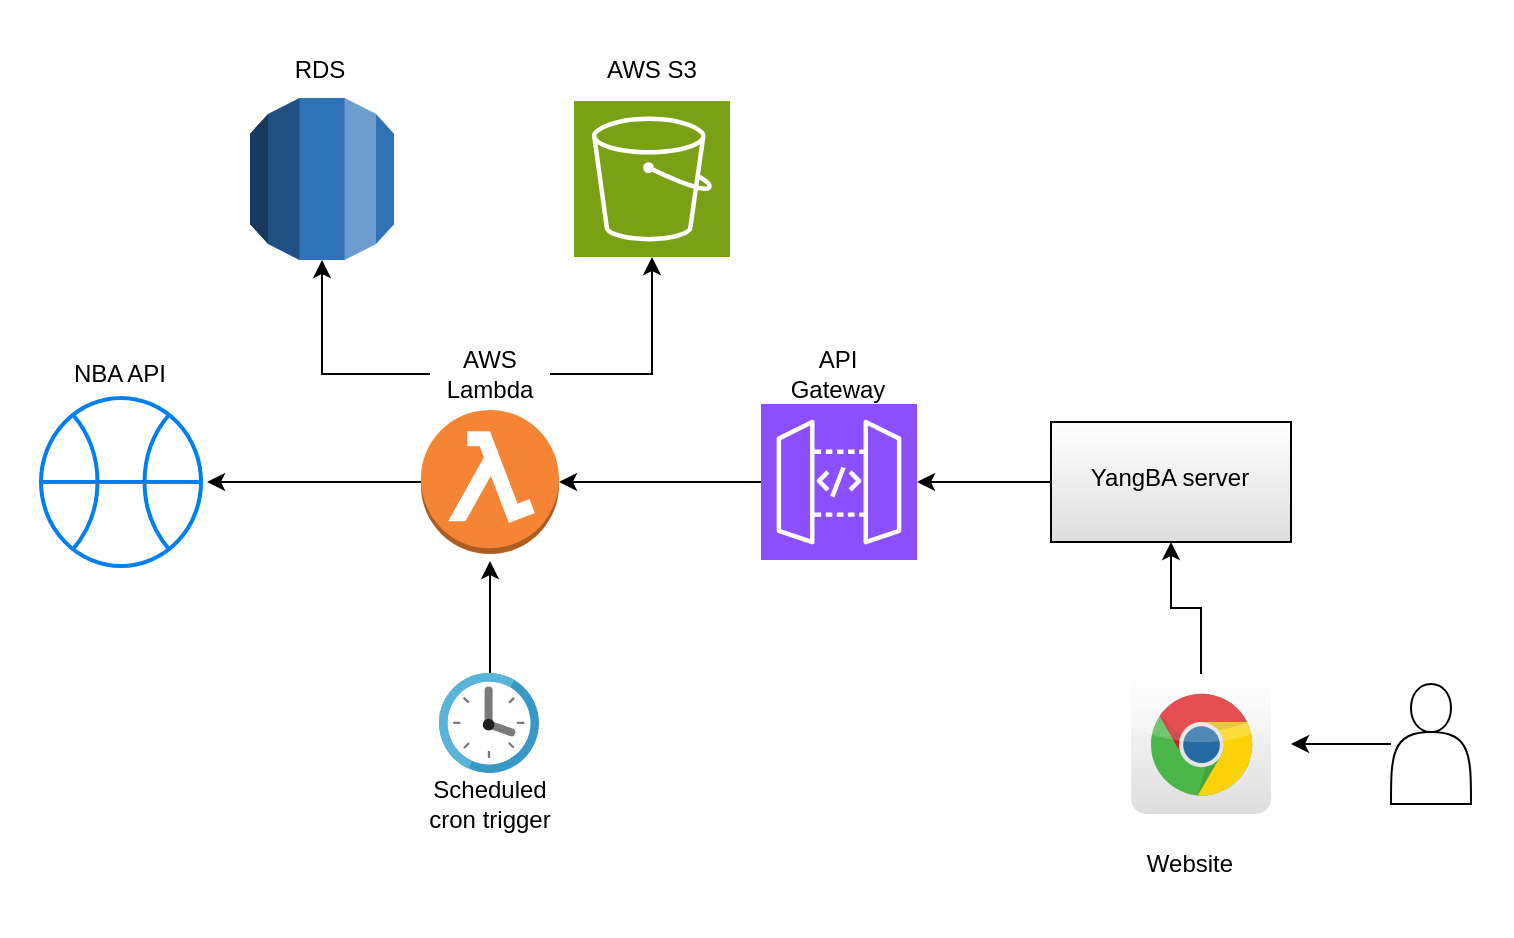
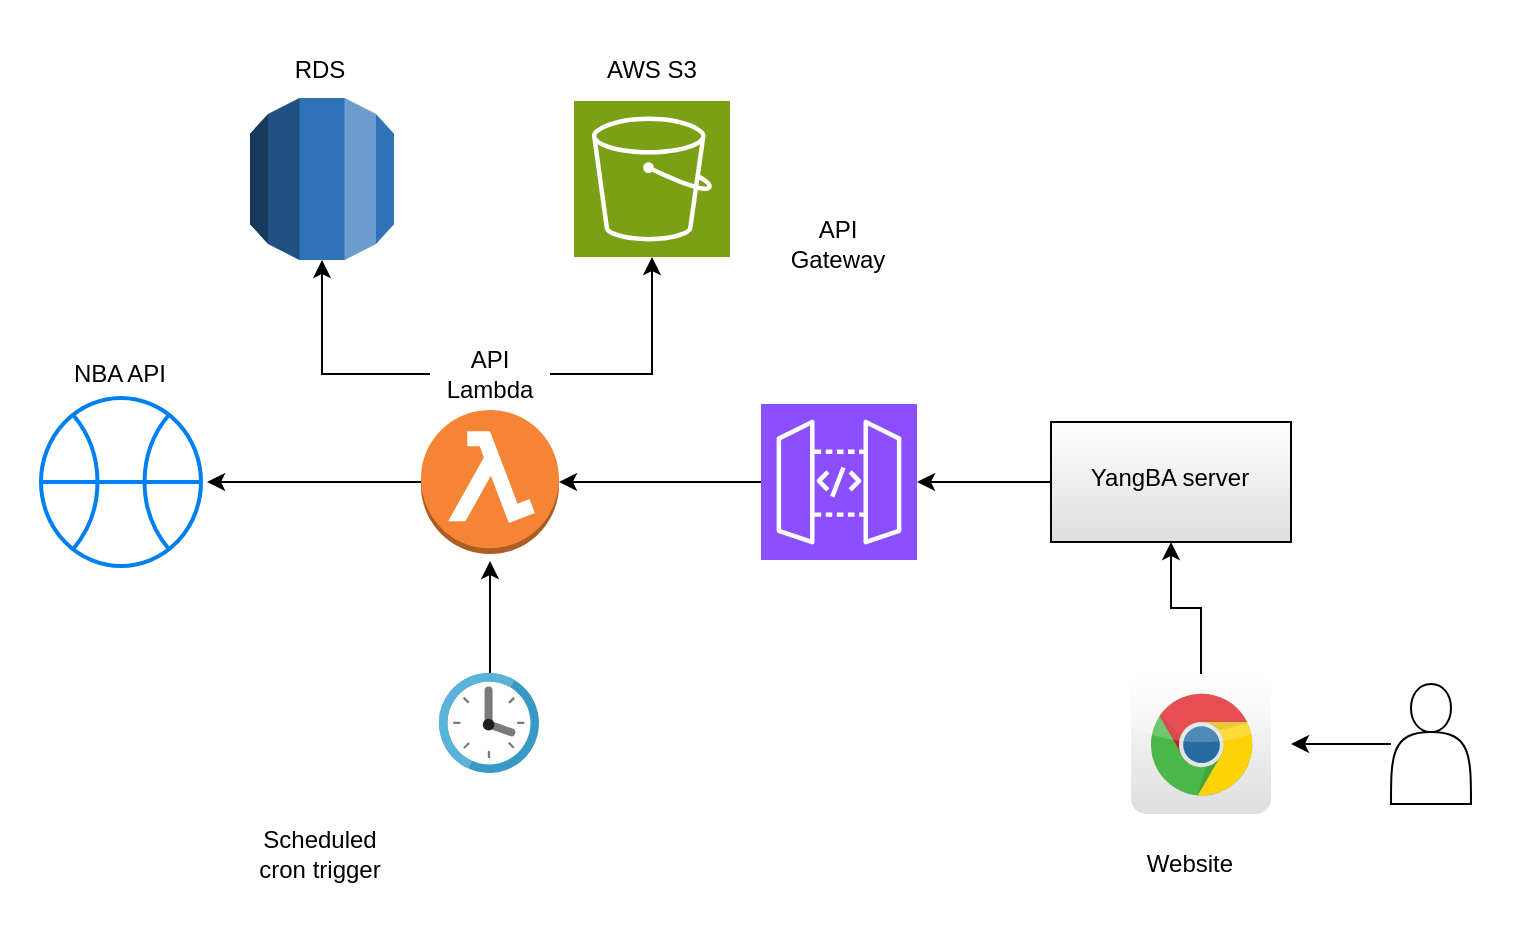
node "API Gateway": moved (839, 374) -> (839, 244)
node "AWS Lambda": label "AWS Lambda" -> "API Lambda"
node "Scheduled cron trigger": moved (491, 804) -> (321, 854)
